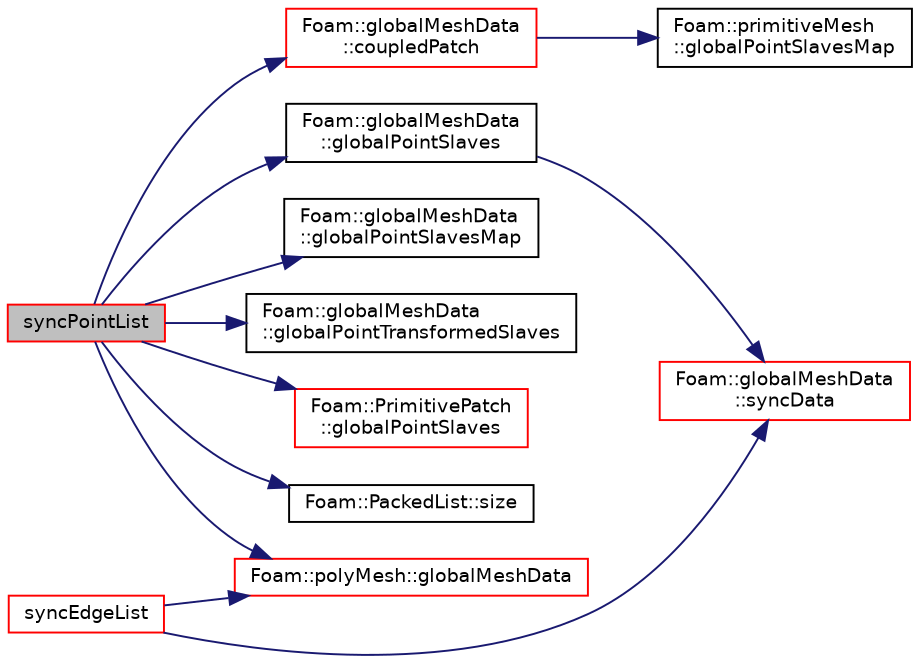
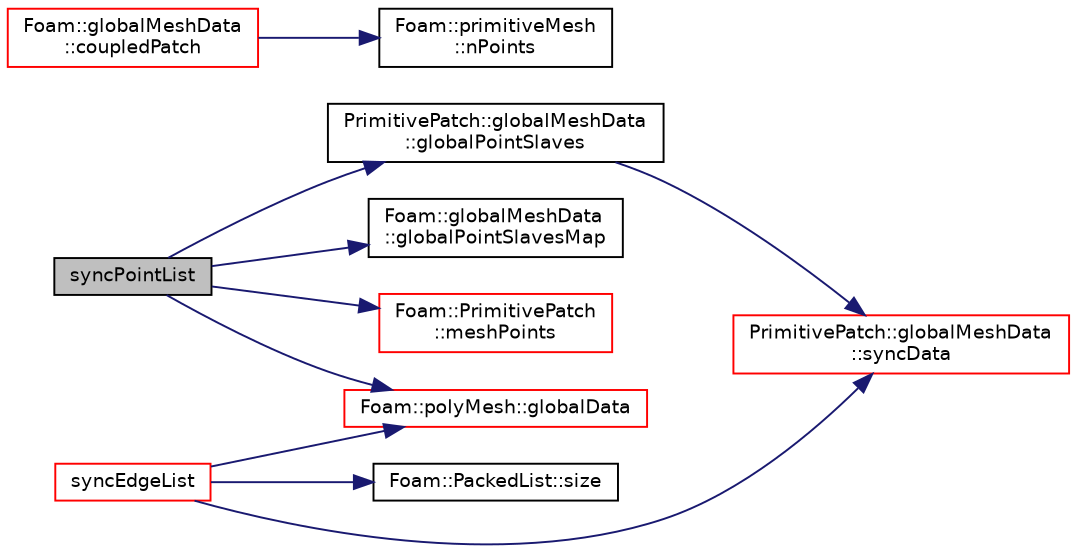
node "Foam::primitiveMesh ::globalPointSlavesMap": label "Foam::primitiveMesh ::globalPointSlavesMap" -> "Foam::primitiveMesh ::nPoints"
node "Foam::globalMeshData ::globalPointSlaves": label "Foam::globalMeshData ::globalPointSlaves" -> "PrimitivePatch::globalMeshData ::globalPointSlaves"
edge "syncPointList" -> "Foam::globalMeshData ::coupledPatch": removed
node "syncPointList": color red -> black
node "Foam::globalMeshData ::globalPointTransformedSlaves": removed
node "Foam::globalMeshData ::syncData": label "Foam::globalMeshData ::syncData" -> "PrimitivePatch::globalMeshData ::syncData"
node "Foam::PrimitivePatch ::globalPointSlaves": label "Foam::PrimitivePatch ::globalPointSlaves" -> "Foam::PrimitivePatch ::meshPoints"
edge "syncPointList" -> "Foam::PackedList::size": now "syncEdgeList" -> "Foam::PackedList::size"
node "Foam::polyMesh::globalMeshData": label "Foam::polyMesh::globalMeshData" -> "Foam::polyMesh::globalData"
